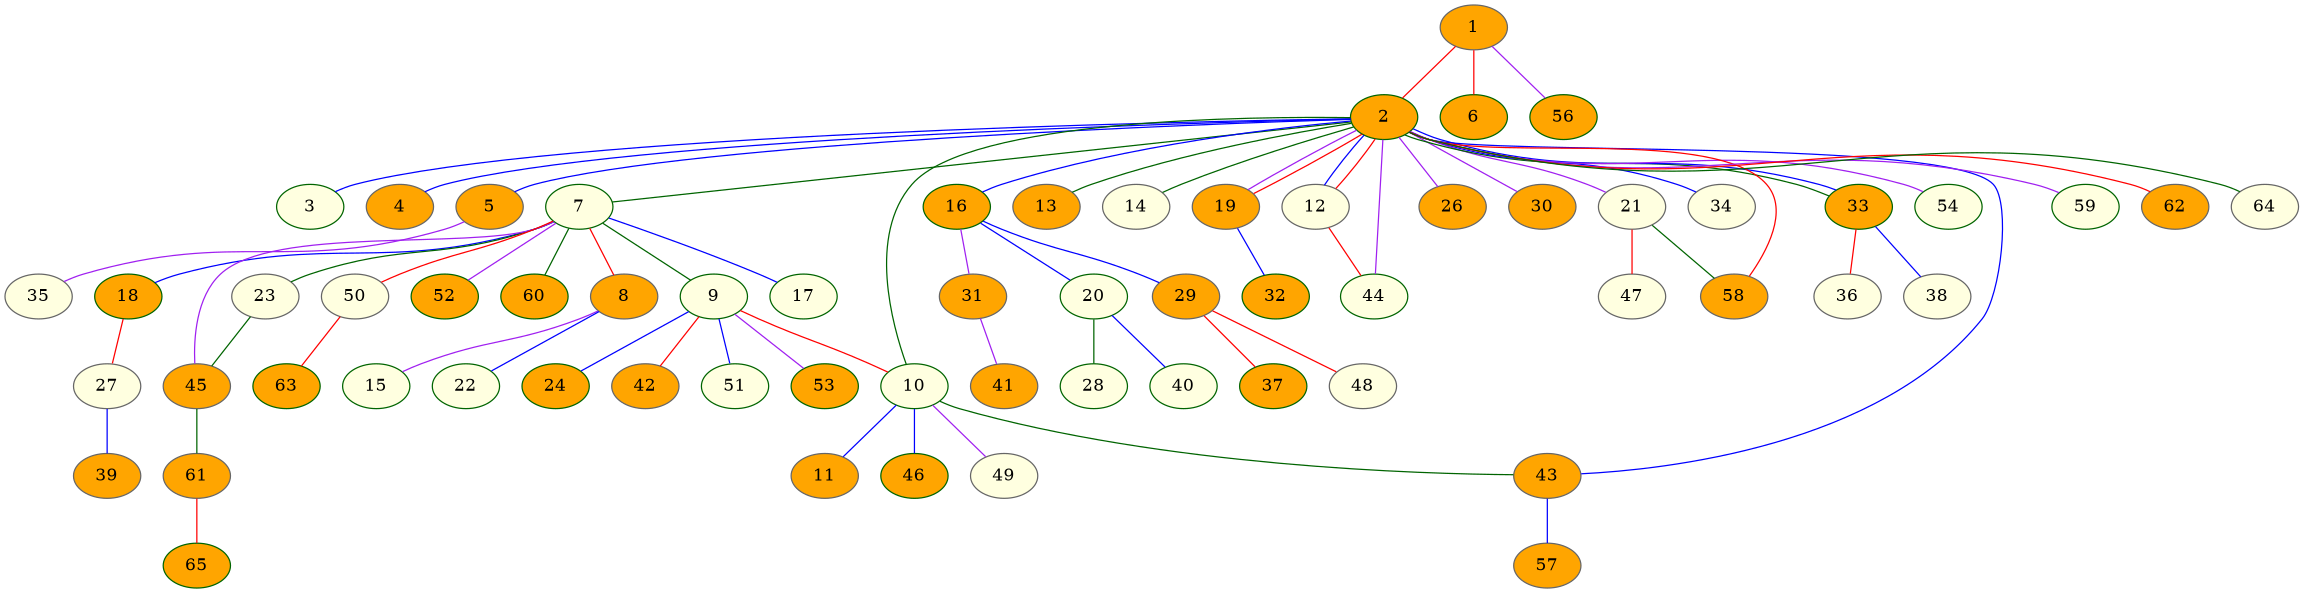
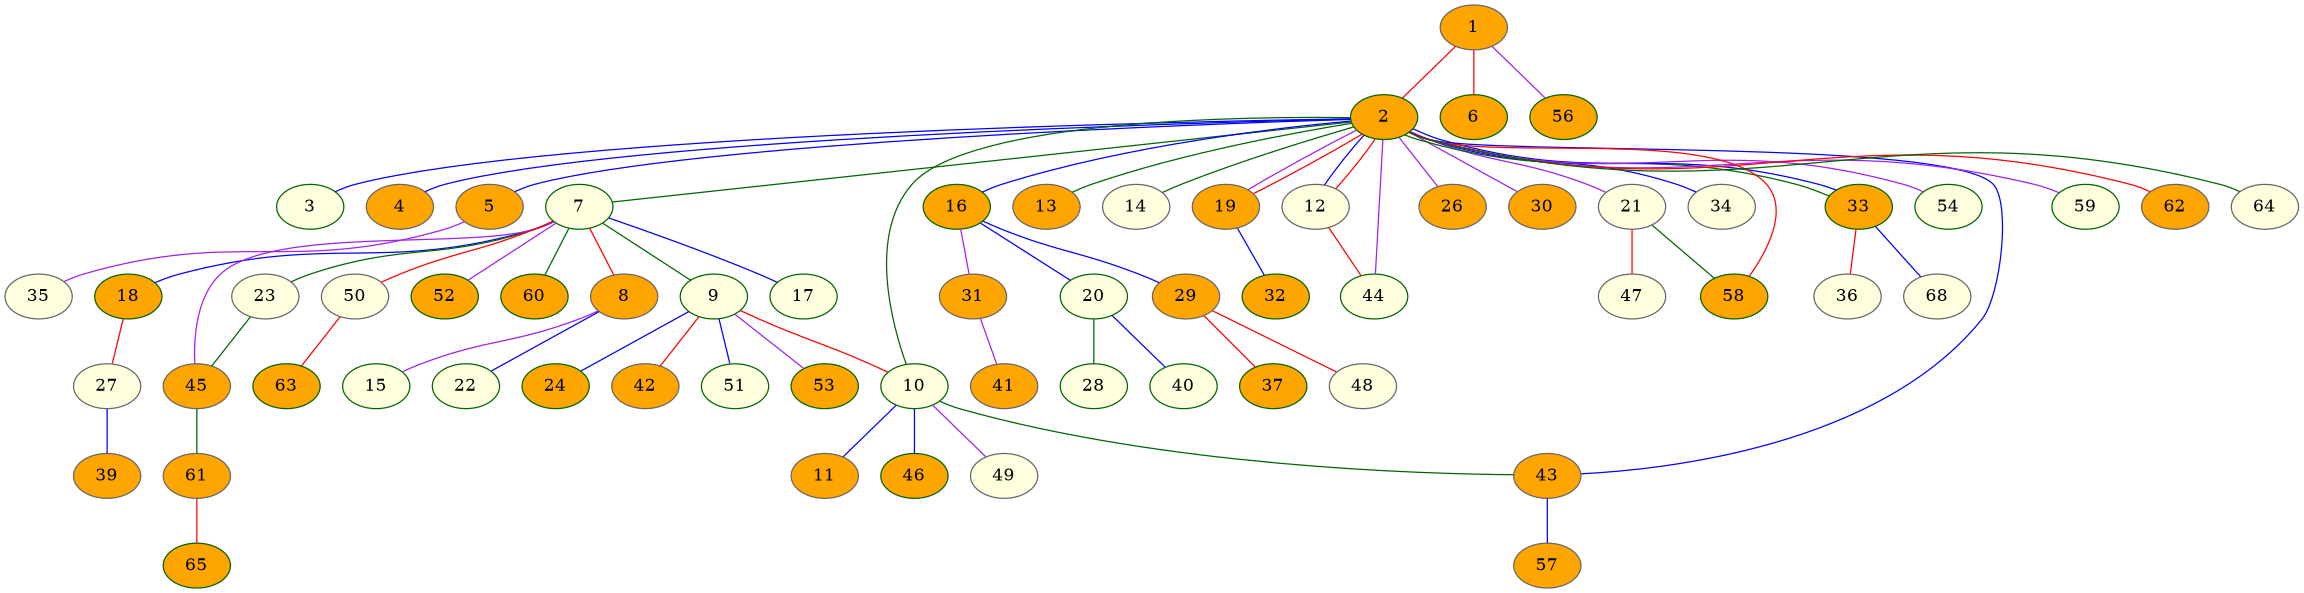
node "58": color gray40 -> darkgreen
node "38": label "38" -> "68"
